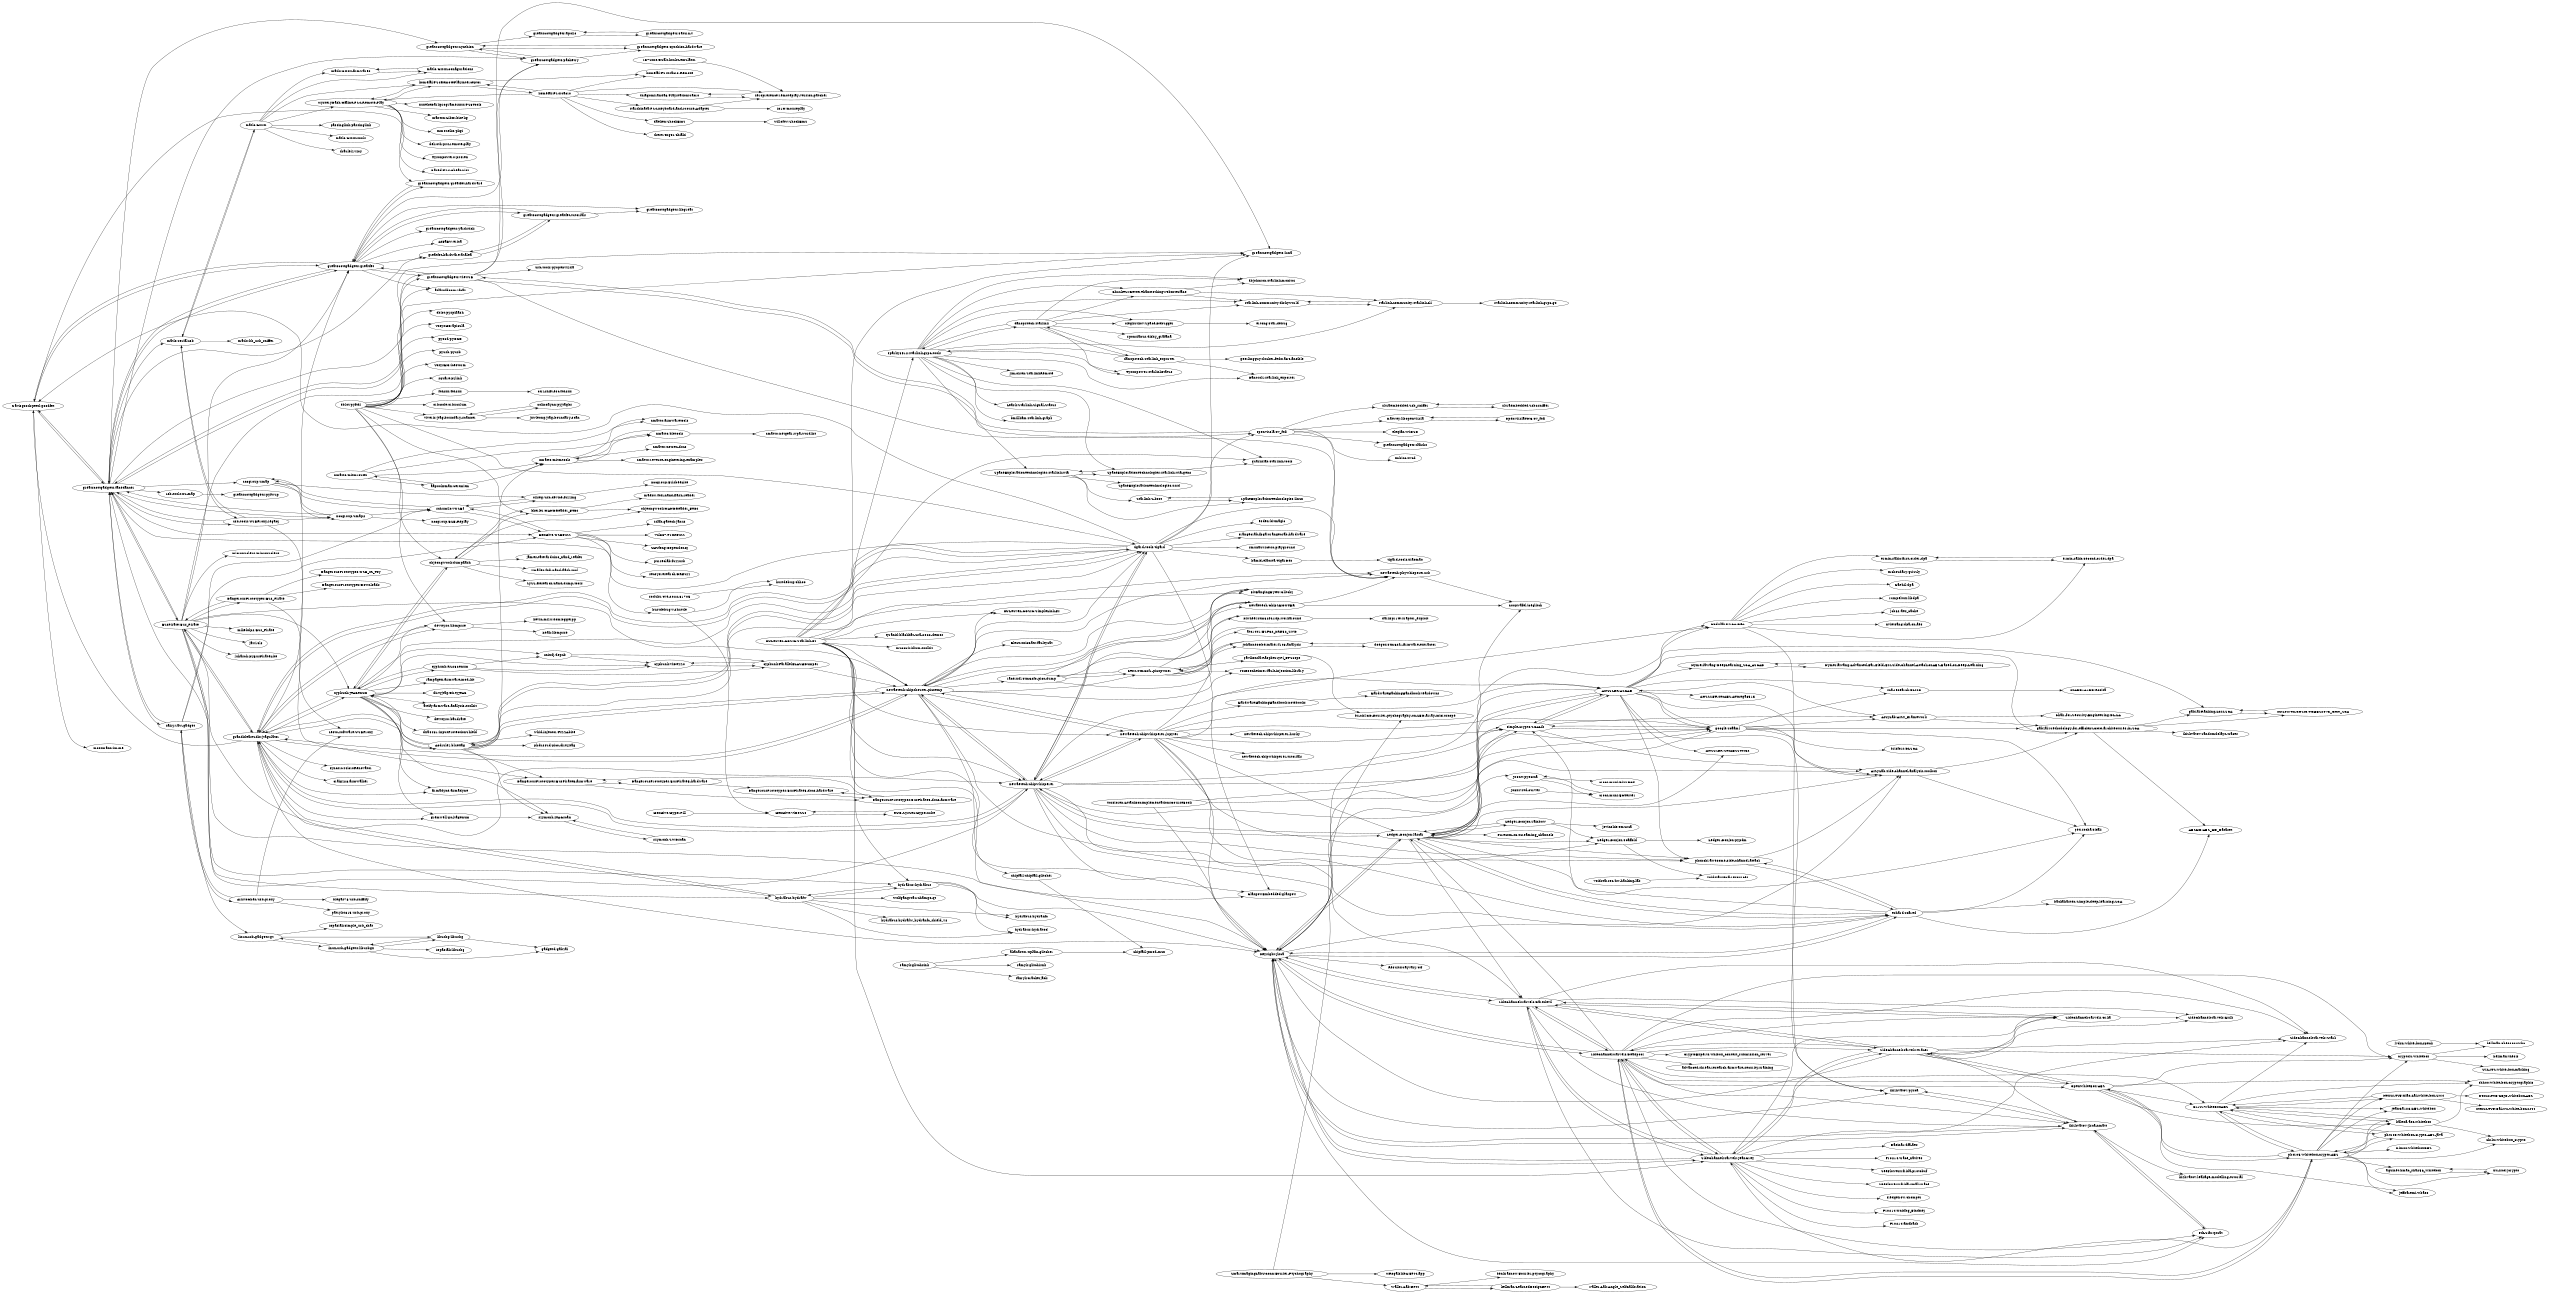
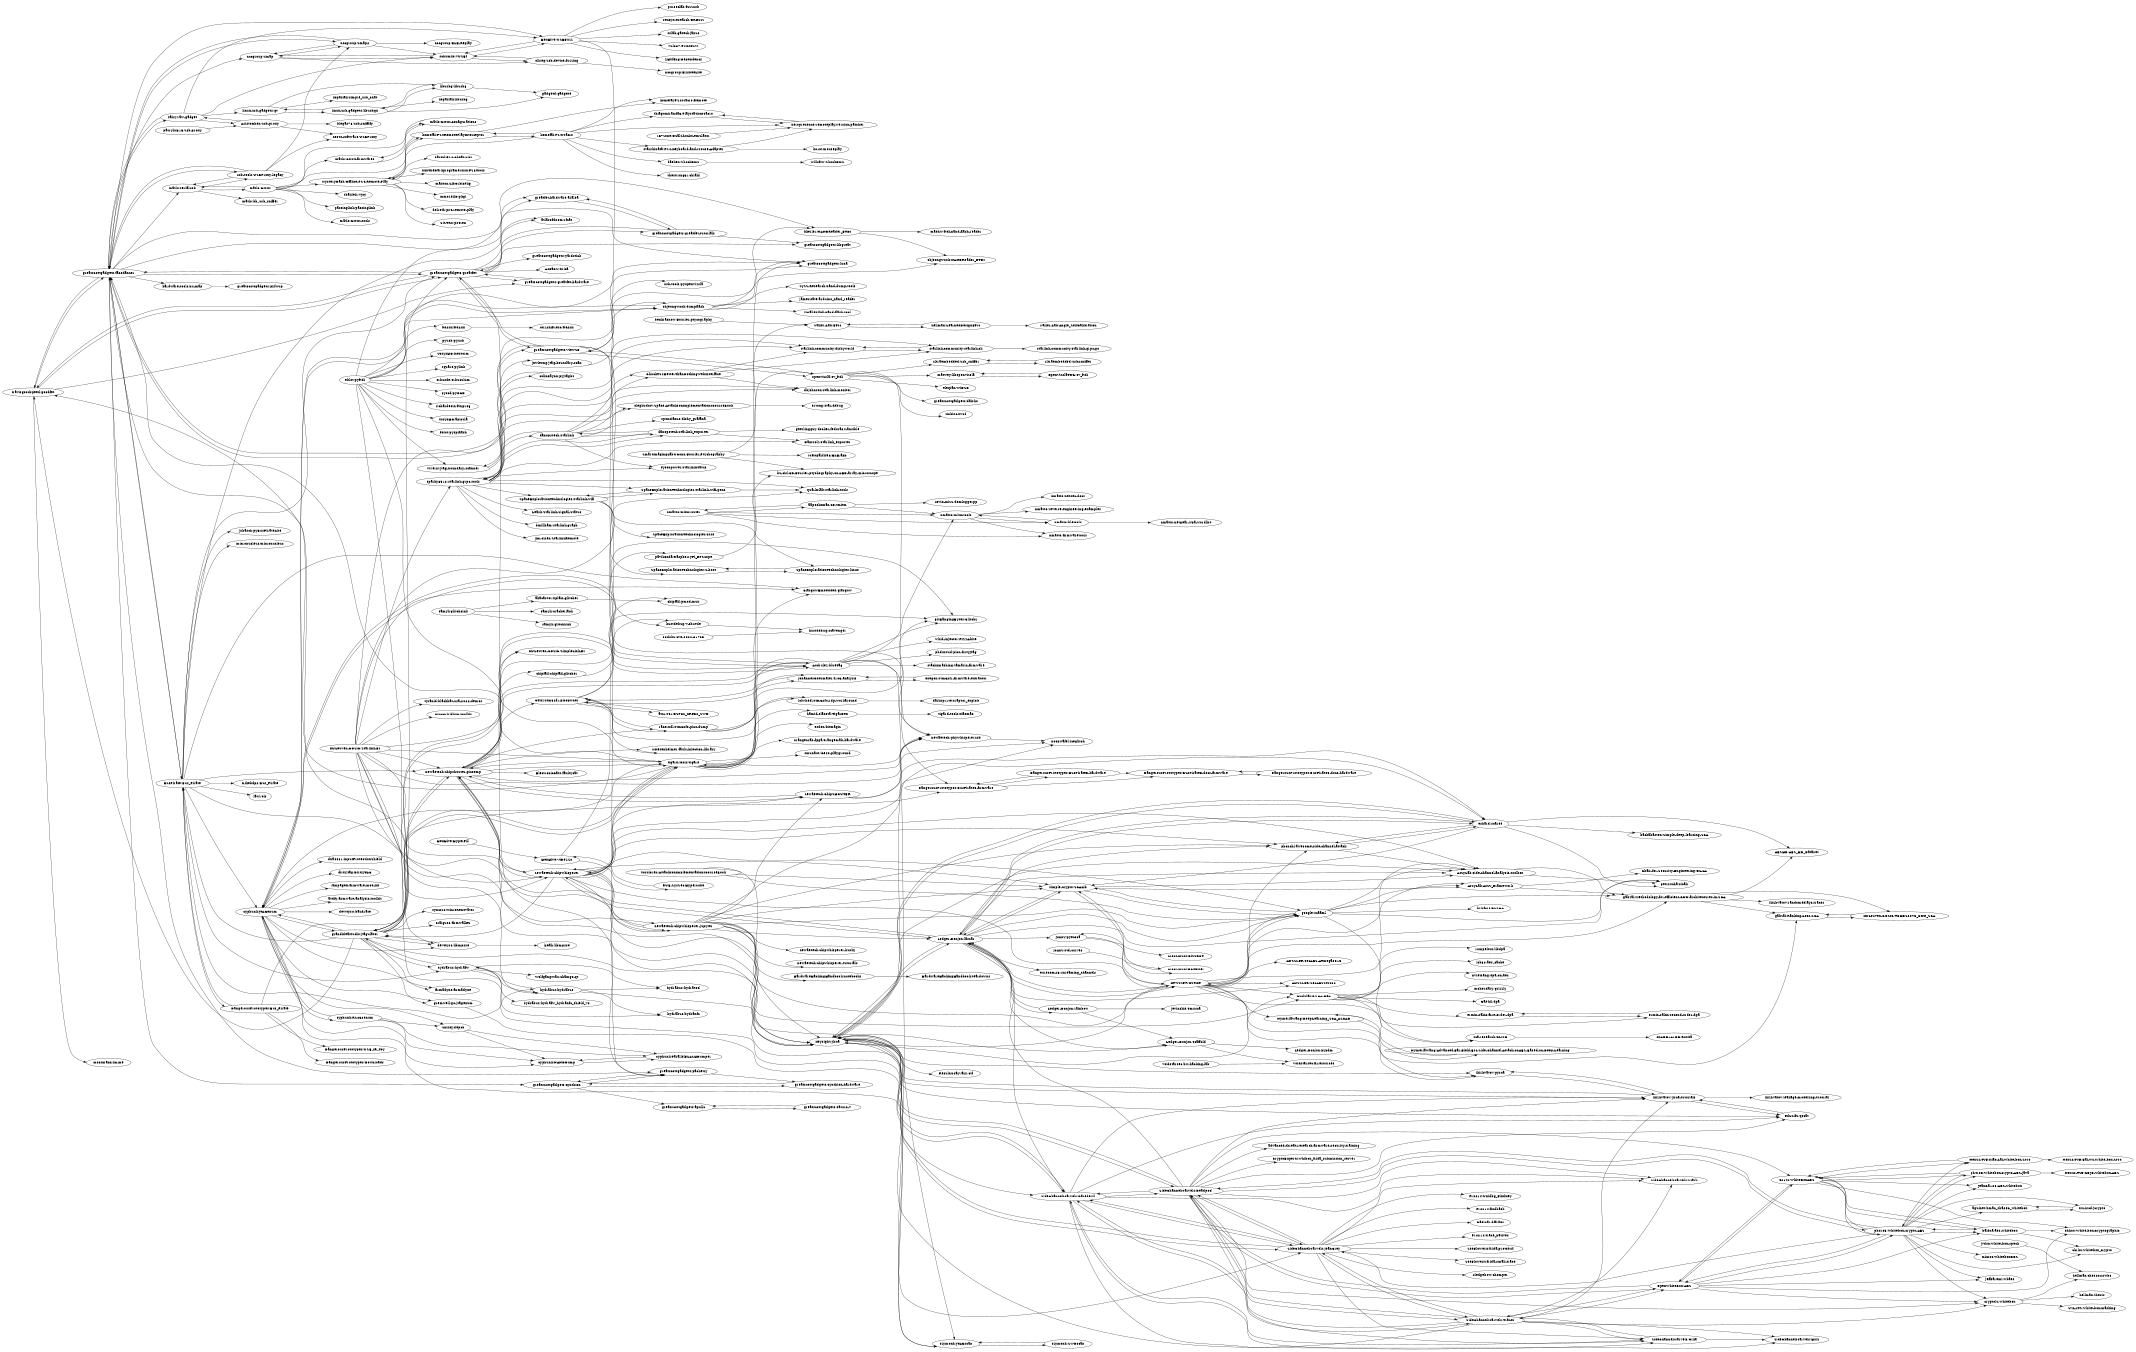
node "Tysonpower0/ps4ren": label "Tysonpower0/ps4ren" -> "SiSTR0/ps4ren"
node "olegkutkov/Space-Debugger": label "olegkutkov/Space-Debugger" -> "olegkutkov/Space-AttacksonImplementationsCourseBook"
node "richardeoin/ftx-prog": added
edge "sparky8512/starlink-grpc-tools" -> "danopstech/starlink_exporter": added
node "usb-tools/nu-map": label "usb-tools/nu-map" -> "hardware-tools/nu-map"
node "Starlink/u-boot": label "Starlink/u-boot" -> "SpaceExplorationTechnologies/u-boot"
edge "bkerler/NANDReader_FTDI" -> "ohjeongwook/dumpflash": now "jxwleong/jtag-boundary-scan" -> "ohjeongwook/dumpflash"
node "hustdebug/ohhoo": label "hustdebug/ohhoo" -> "hustdebug/scavenger"
edge "devttys0/libmpsse" -> "kevin-mizu/domloggerpp": now "aapooksman/certmitm" -> "kevin-mizu/domloggerpp"
node "cyphunk/ViDeZZo": label "cyphunk/ViDeZZo" -> "cyphunk/NANDDump"
node "stacksmashing/tamarin-firmware": added
edge "cyphunk/ParallelFLASHDumper" -> "newaetech/chipshouter-picoemp": now "tigard-tools/tigard" -> "newaetech/chipshouter-picoemp"
edge "BusPirate/Bus_Pirate" -> "grandideastudio/jtagulator": removed
edge "hustdebug/v-shuttle" -> "HexHive/ViDeZZo": reversed
edge "google/scaaml" -> "Ledger-Donjon/lascar": reversed
edge "DangerousPrototypes/BusPirate5-hardware" -> "DangerousPrototypes/BusPirate5-docs-hardware": removed
edge "grandideastudio/jtagulator" -> "newaetech/chipwhisperer": removed
edge "AristoChen/usb-proxy" -> "patryk4815/usb-proxy": reversed
node "gadgetd/gabzai": label "gadgetd/gabzai" -> "gadgetd/gadgetd"
node "CryptoExperts/whibox_contest_submission_server": label "CryptoExperts/whibox_contest_submission_server" -> "CryptoExperts/whibox_frida_submission_server"
edge "Gr1zz/WhiteBoxAES" -> "SideChannelMarvels/Stark": now "Gr1zz/WhiteBoxAES" -> "OpenWhiteBox/AES"
edge "Nexus-TYF/Xiao-Lai-White-box-SM4" -> "Nexus-TYF/CEJO-whitebox-AES": now "ph4r05/Whitebox-crypto-AES-java" -> "Nexus-TYF/CEJO-whitebox-AES"
node "ikizhvatov/jlsca-nmatt": label "ikizhvatov/jlsca-nmatt" -> "ikizhvatov/jlsca-tutorials"
node "MRogalski96/FPM-app": label "MRogalski96/FPM-app" -> "MRogalski96/BLE-app"
edge "Waller-Lab/FPM" -> "benkrasnow/Fourier-ptycography": reversed
